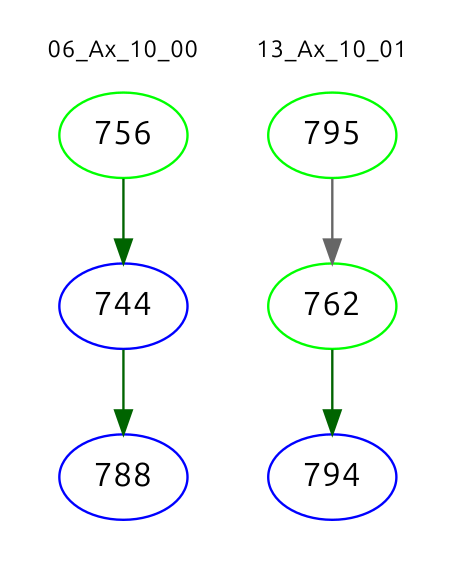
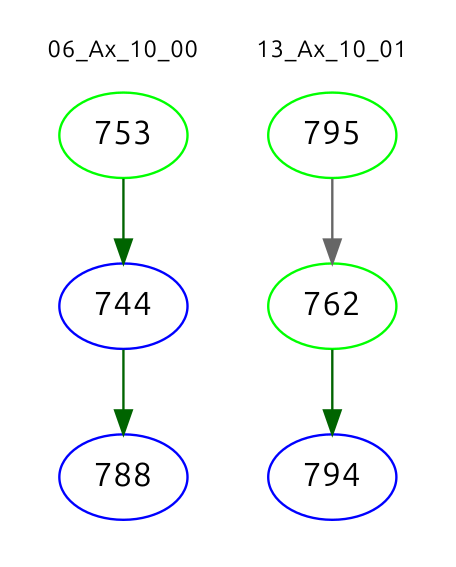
node "756": label "756" -> "753"
